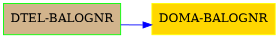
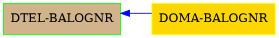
edge "DTEL-BALOGNR" -> "DOMA-BALOGNR": reversed
